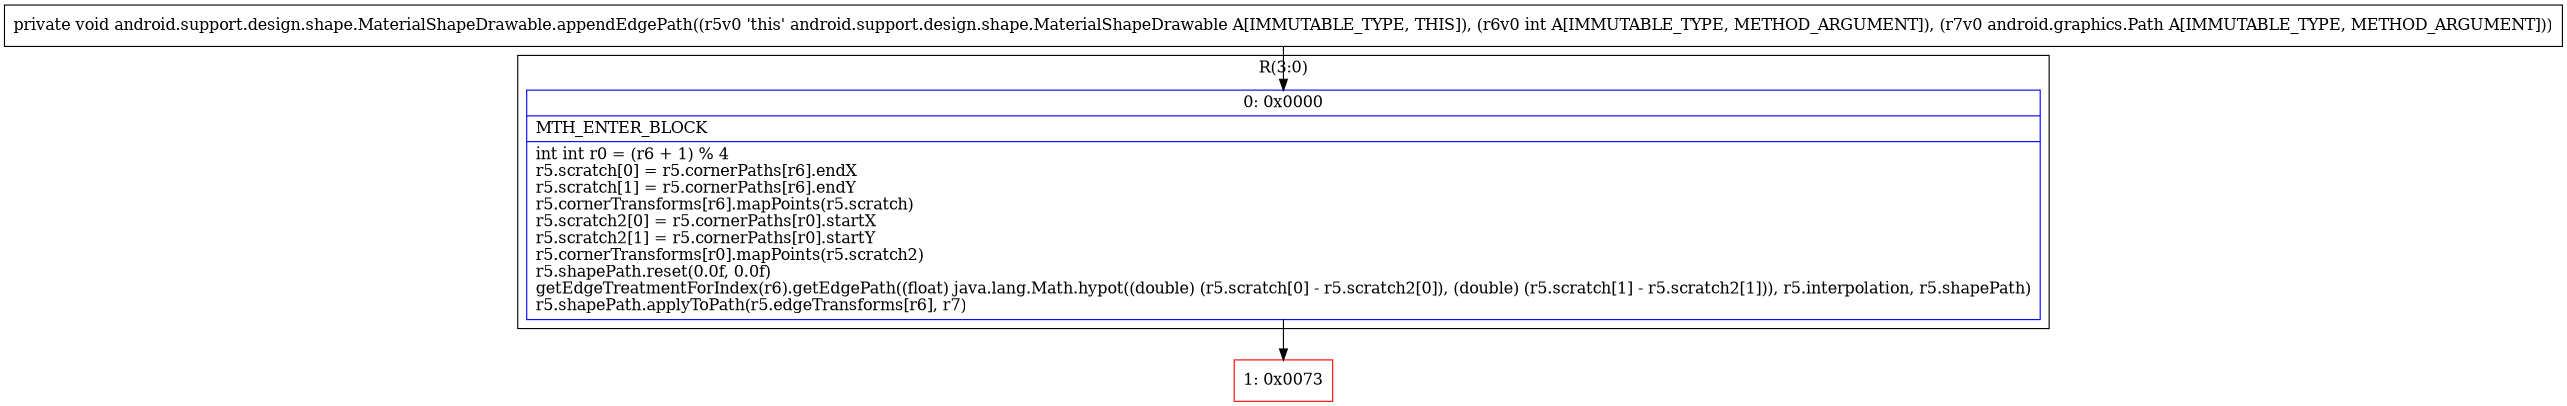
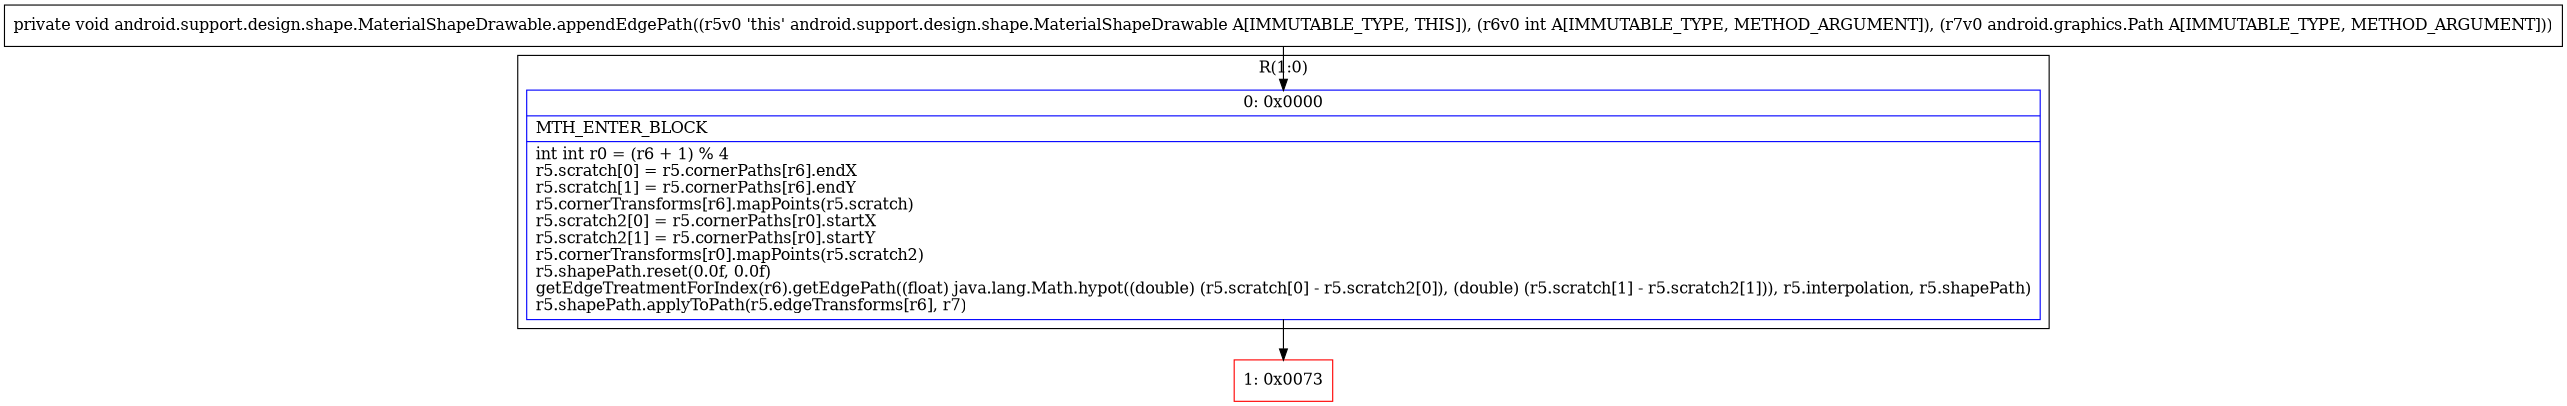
cluster "R(3:0)": label "R(3:0)" -> "R(1:0)"
